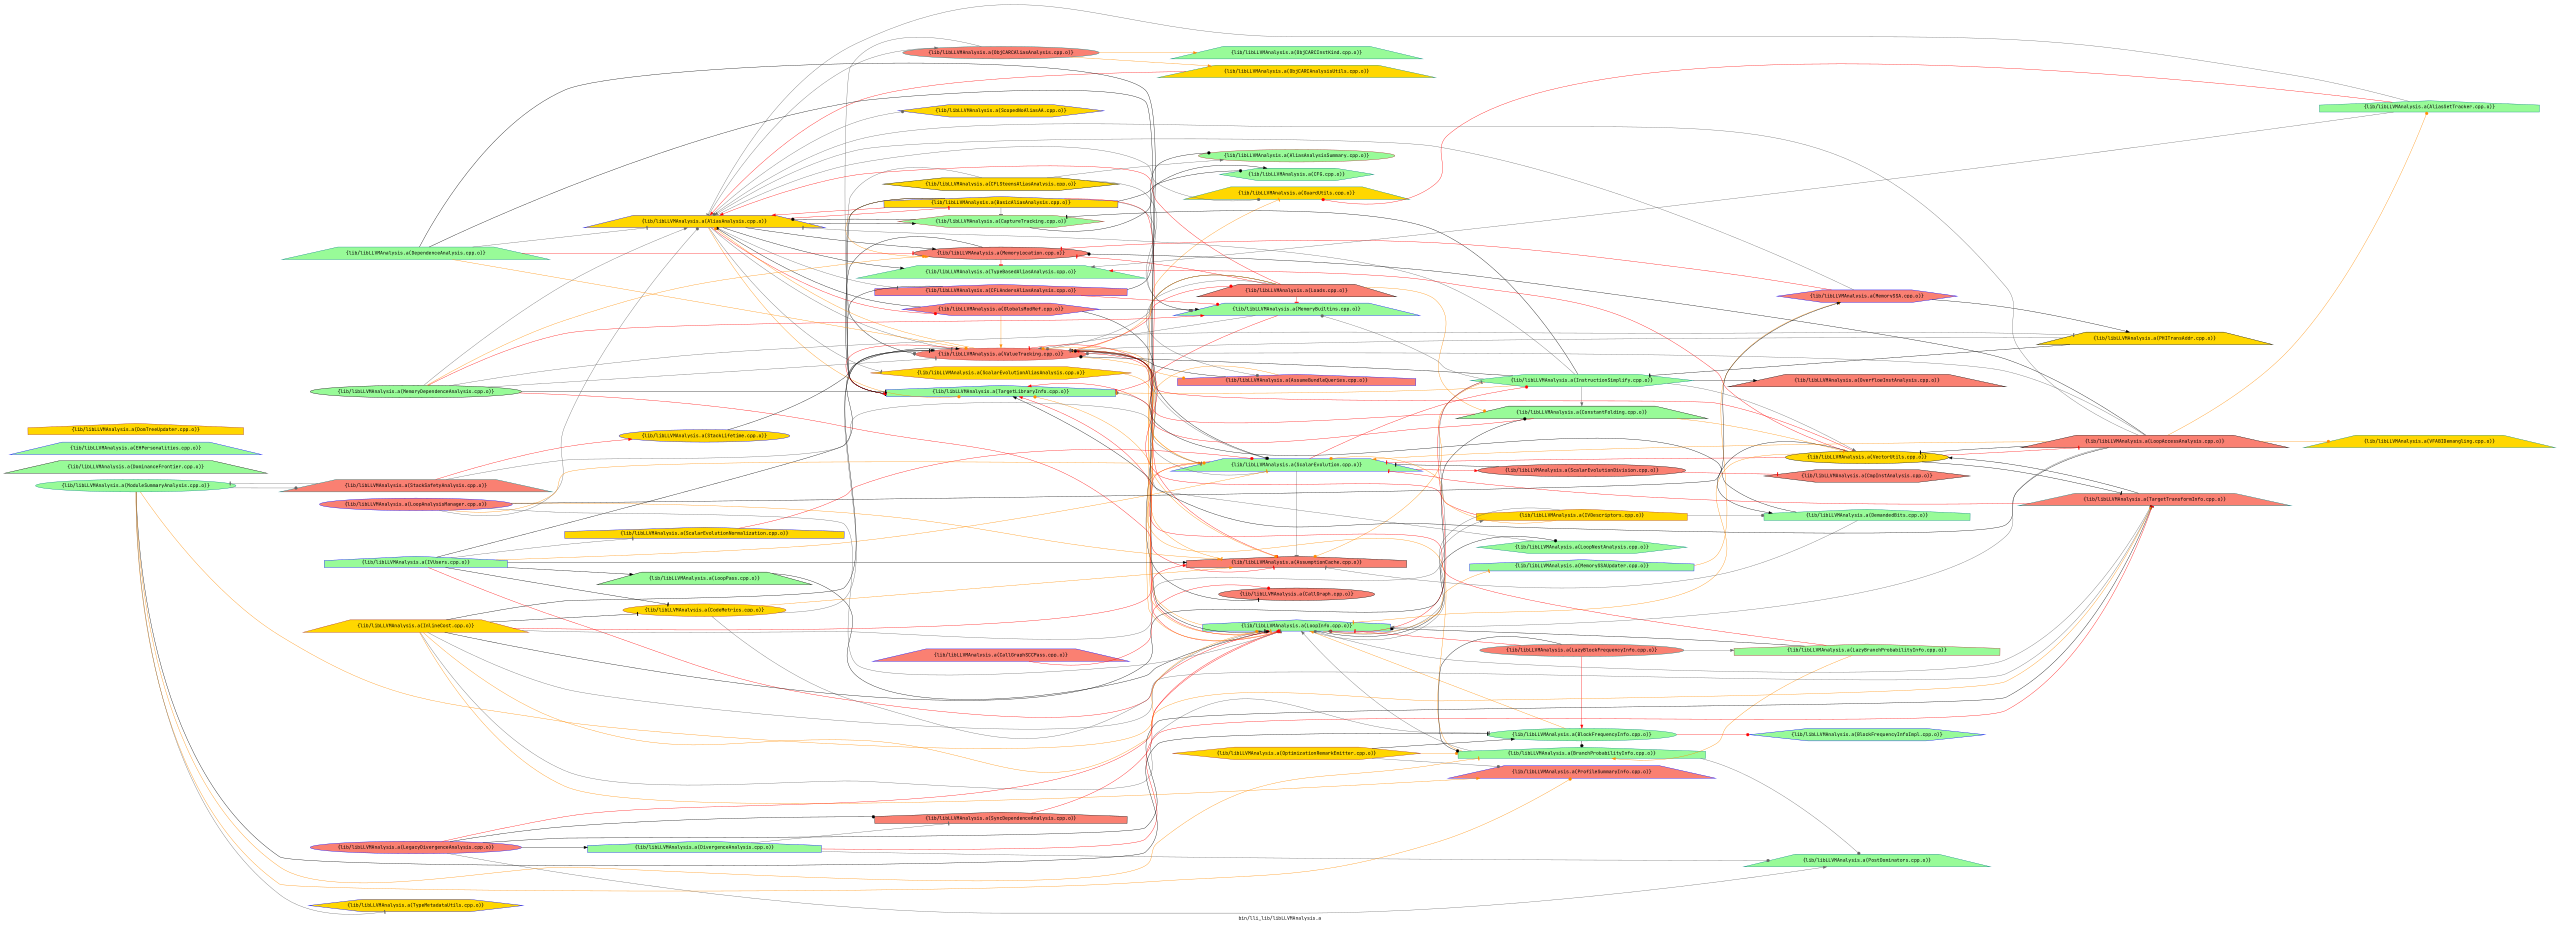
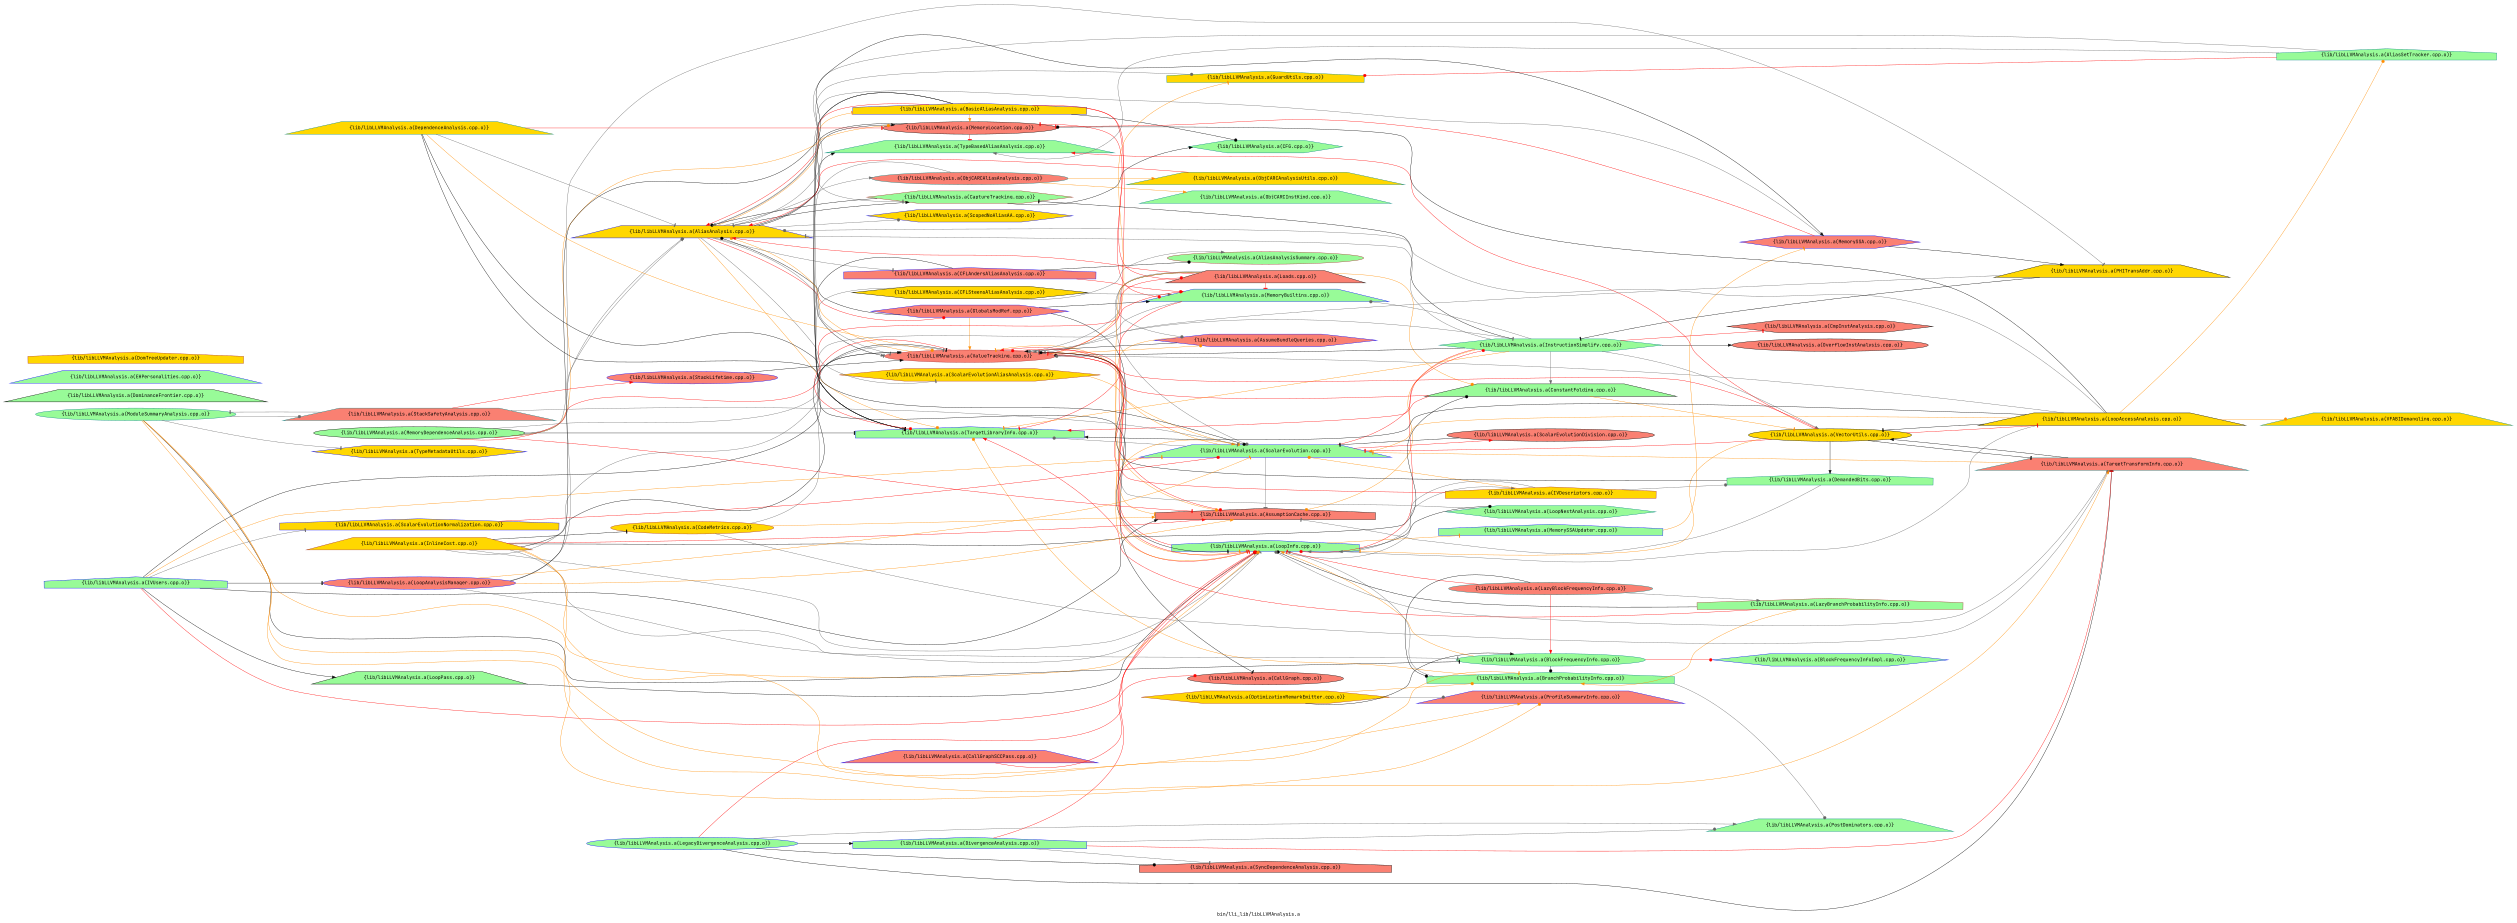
node "{lib/libLLVMAnalysis.a(GuardUtils.cpp.o)}": shape trapezium -> house
edge "{lib/libLLVMAnalysis.a(AliasAnalysis.cpp.o)}" -> "{lib/libLLVMAnalysis.a(BasicAliasAnalysis.cpp.o)}": color red -> darkorange
node "{lib/libLLVMAnalysis.a(DependenceAnalysis.cpp.o)}": fillcolor palegreen -> gold
edge "{lib/libLLVMAnalysis.a(BasicAliasAnalysis.cpp.o)}" -> "{lib/libLLVMAnalysis.a(ValueTracking.cpp.o)}": arrowhead dot -> normal
edge "{lib/libLLVMAnalysis.a(BasicAliasAnalysis.cpp.o)}" -> "{lib/libLLVMAnalysis.a(MemoryBuiltins.cpp.o)}": color gray40 -> red
node "{lib/libLLVMAnalysis.a(AssumeBundleQueries.cpp.o)}": shape house -> hexagon
node "{lib/libLLVMAnalysis.a(OverflowInstAnalysis.cpp.o)}": shape trapezium -> ellipse
node "{lib/libLLVMAnalysis.a(StackLifetime.cpp.o)}": fillcolor gold -> salmon
node "{lib/libLLVMAnalysis.a(LoopAccessAnalysis.cpp.o)}": fillcolor salmon -> gold
edge "{lib/libLLVMAnalysis.a(LoopInfo.cpp.o)}" -> "{lib/libLLVMAnalysis.a(ValueTracking.cpp.o)}": color darkorange -> red
edge "{lib/libLLVMAnalysis.a(ScalarEvolutionDivision.cpp.o)}" -> "{lib/libLLVMAnalysis.a(CmpInstAnalysis.cpp.o)}": now "{lib/libLLVMAnalysis.a(InstructionSimplify.cpp.o)}" -> "{lib/libLLVMAnalysis.a(CmpInstAnalysis.cpp.o)}"
edge "{lib/libLLVMAnalysis.a(TargetTransformInfo.cpp.o)}" -> "{lib/libLLVMAnalysis.a(ScalarEvolution.cpp.o)}": color red -> darkorange
edge "{lib/libLLVMAnalysis.a(IVUsers.cpp.o)}" -> "{lib/libLLVMAnalysis.a(CodeMetrics.cpp.o)}": now "{lib/libLLVMAnalysis.a(IVUsers.cpp.o)}" -> "{lib/libLLVMAnalysis.a(LoopAnalysisManager.cpp.o)}"
edge "{lib/libLLVMAnalysis.a(SyncDependenceAnalysis.cpp.o)}" -> "{lib/libLLVMAnalysis.a(LoopInfo.cpp.o)}": now "{lib/libLLVMAnalysis.a(DivergenceAnalysis.cpp.o)}" -> "{lib/libLLVMAnalysis.a(LoopInfo.cpp.o)}"
node "{lib/libLLVMAnalysis.a(LegacyDivergenceAnalysis.cpp.o)}": fillcolor salmon -> palegreen
